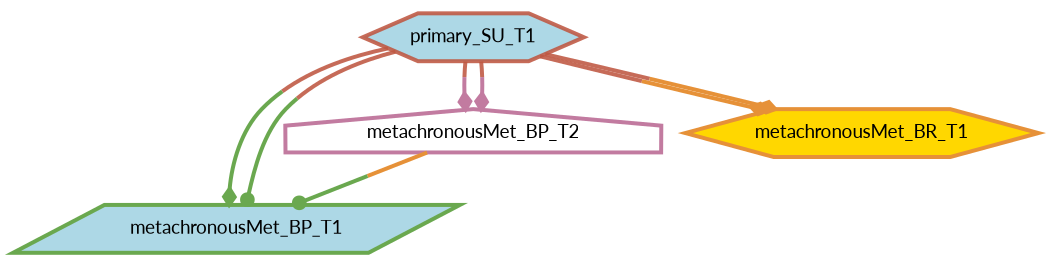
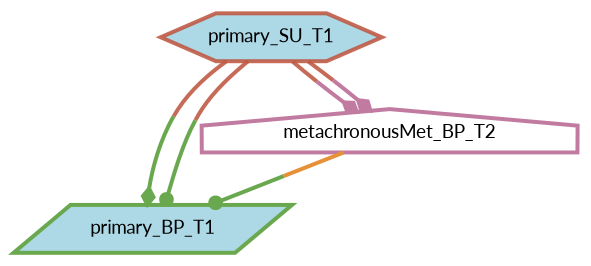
node "metachronousMet_BR_T1": removed
node "metachronousMet_BP_T1": label "metachronousMet_BP_T1" -> "primary_BP_T1"
